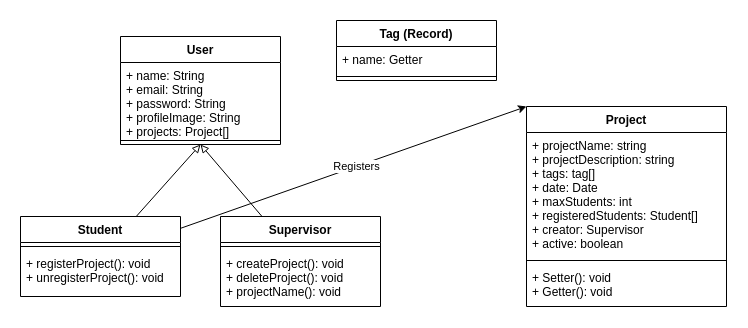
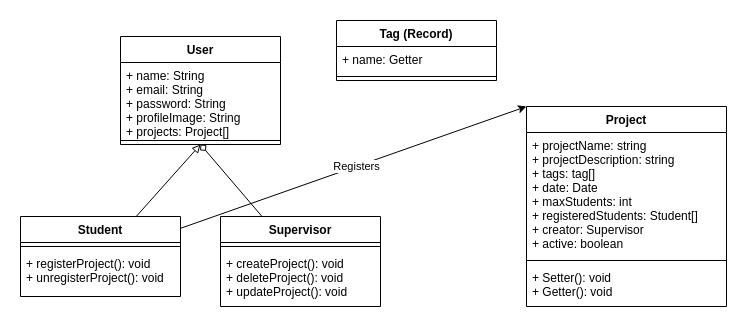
edge "Supervisor" -> "User": arrowhead block -> diamond
node "+ createProject(): void + deleteProject(): void + projectName(): void": label "+ createProject(): void + deleteProject(): void + projectName(): void" -> "+ createProject(): void + deleteProject(): void + updateProject(): void"
